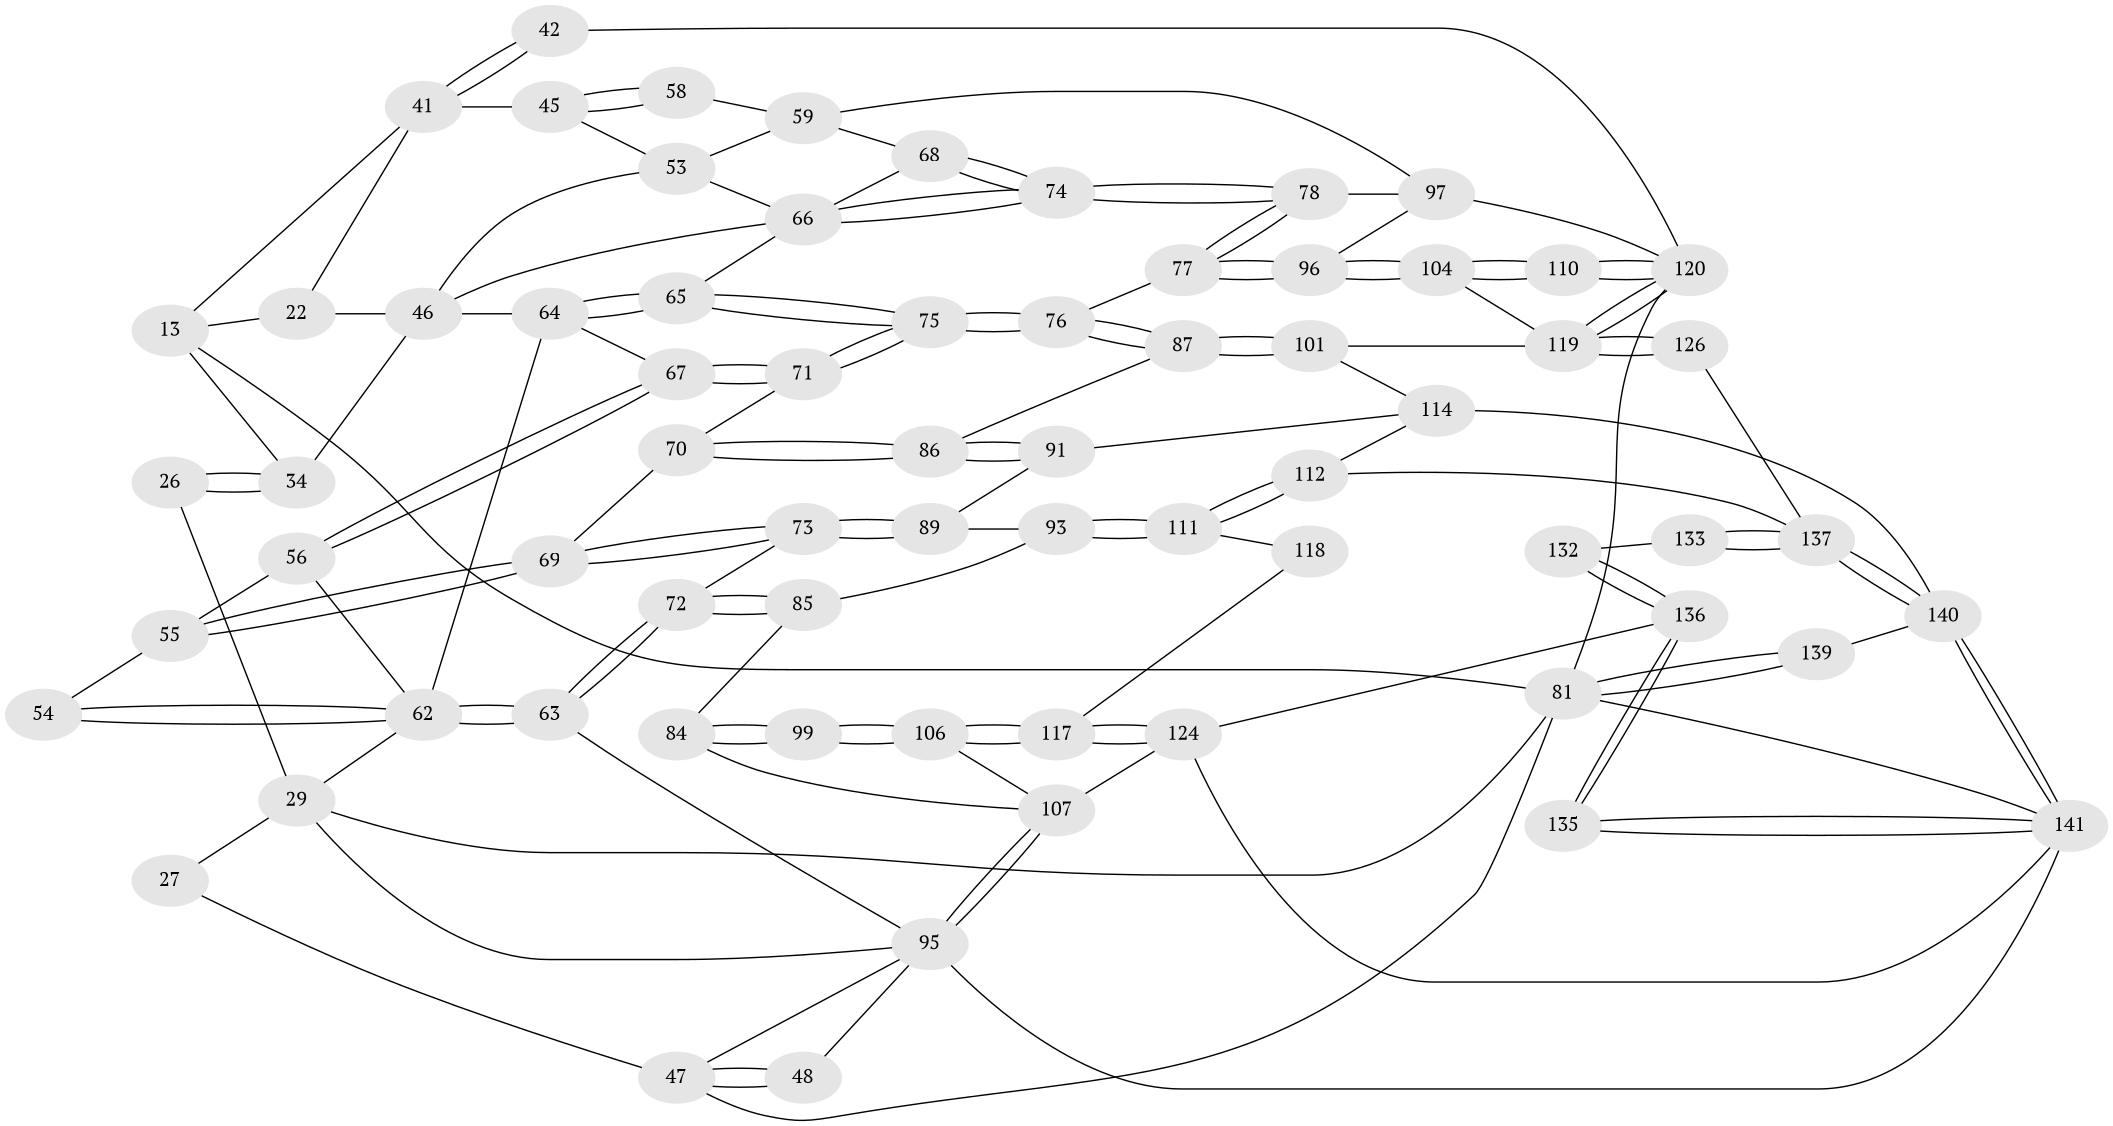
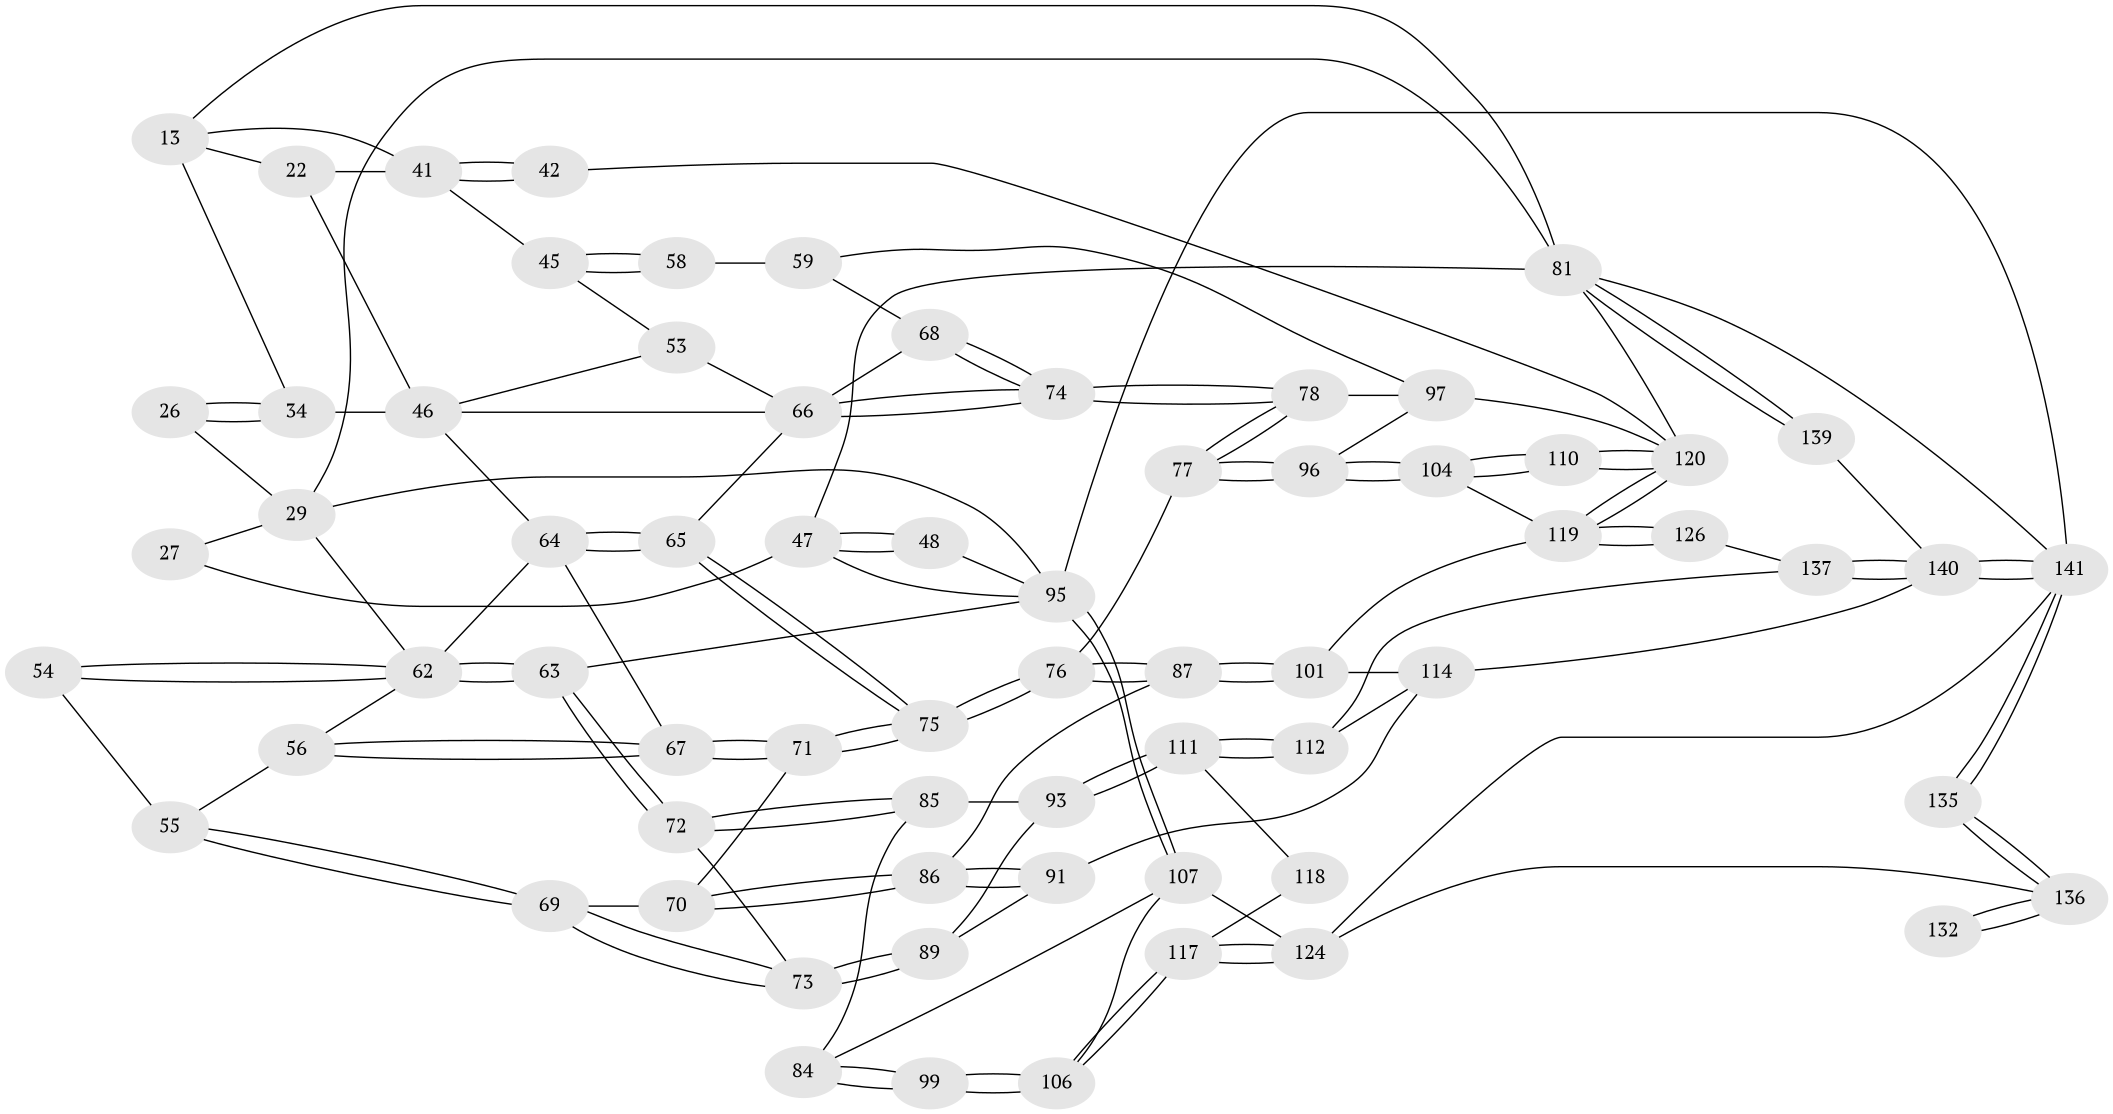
edge "59" -- "53": removed
node "133": removed
